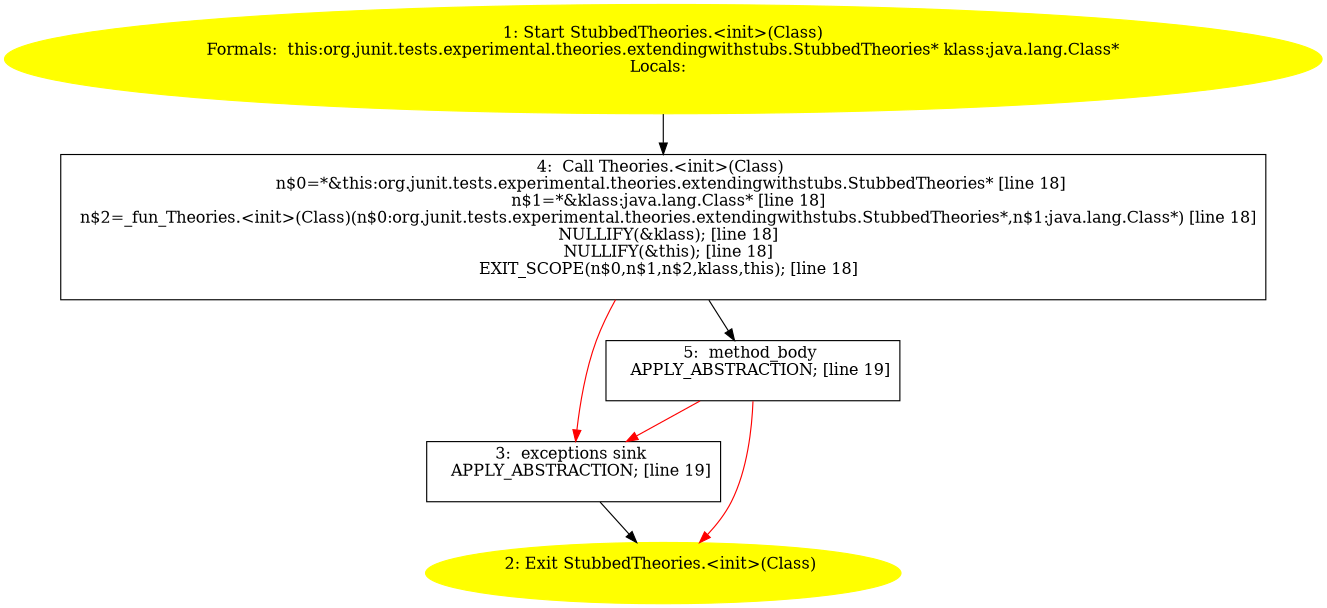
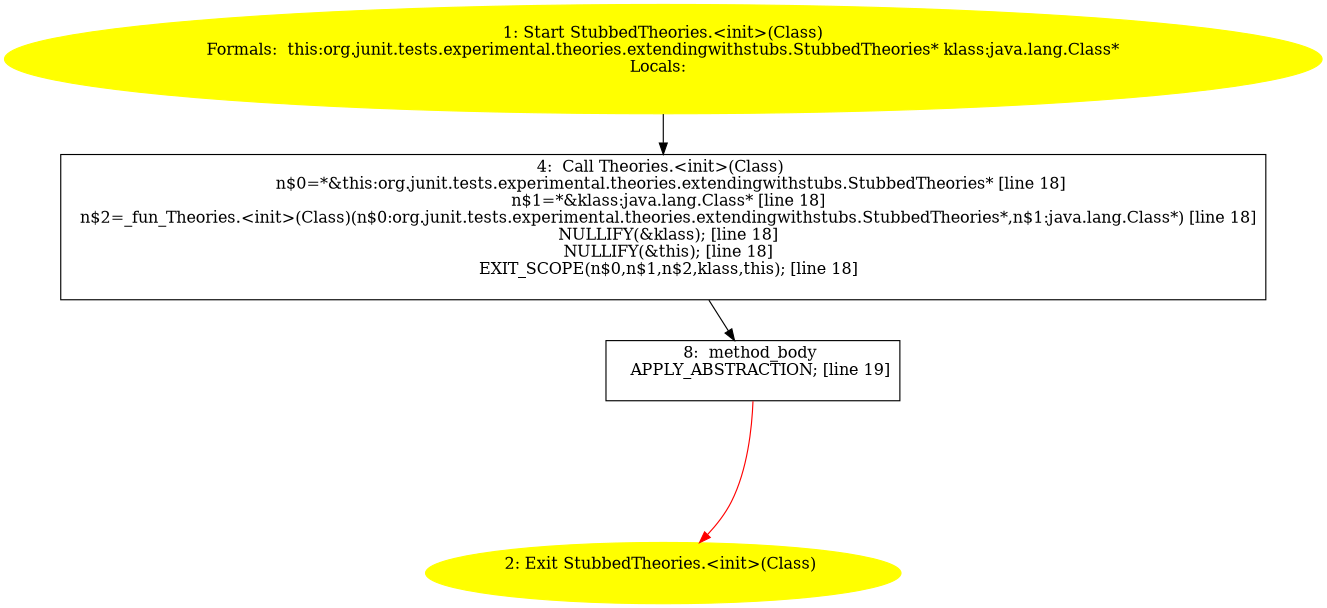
node "5:  method_body APPLY_ABSTRACTION; [line 19]": label "5:  method_body APPLY_ABSTRACTION; [line 19]" -> "8:  method_body APPLY_ABSTRACTION; [line 19]"
node "3:  exceptions sink APPLY_ABSTRACTION; [line 19]": removed
